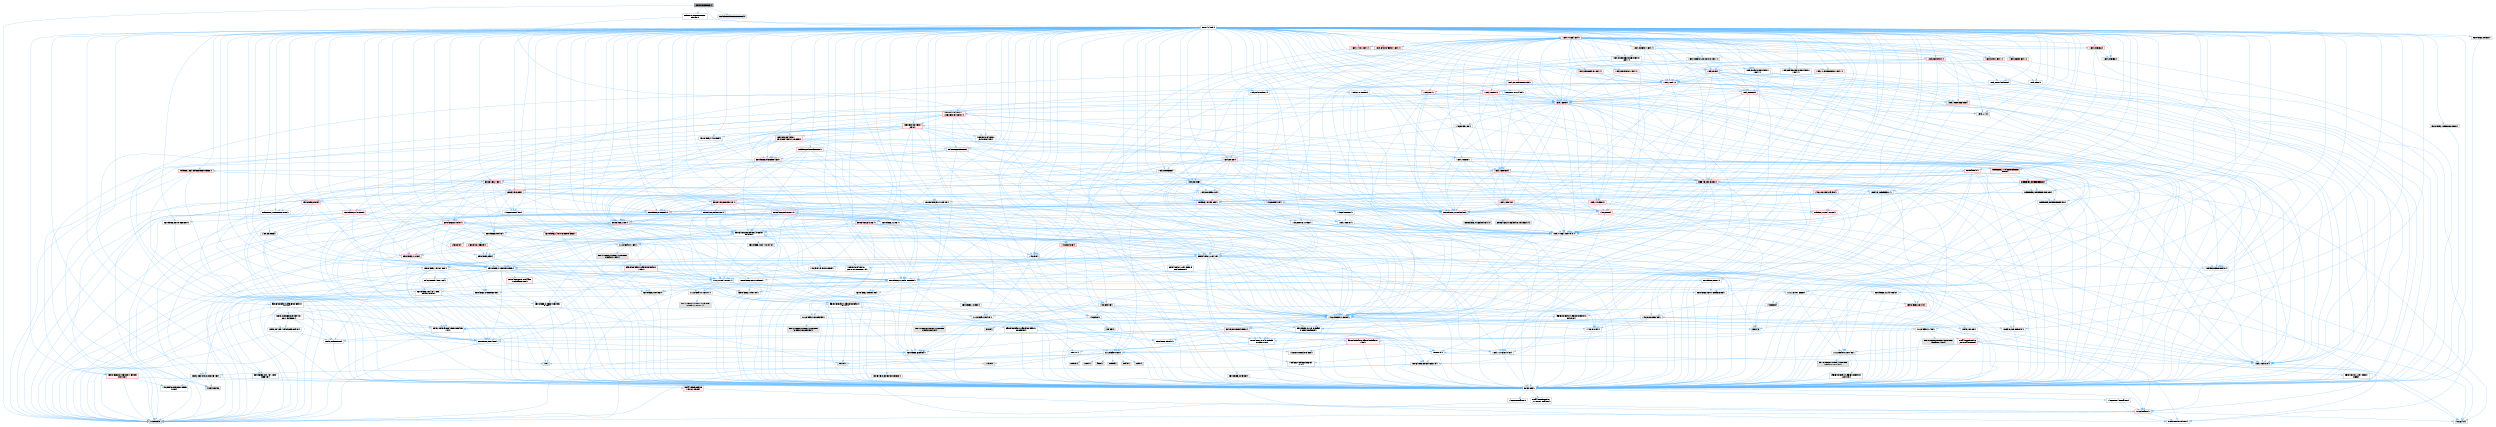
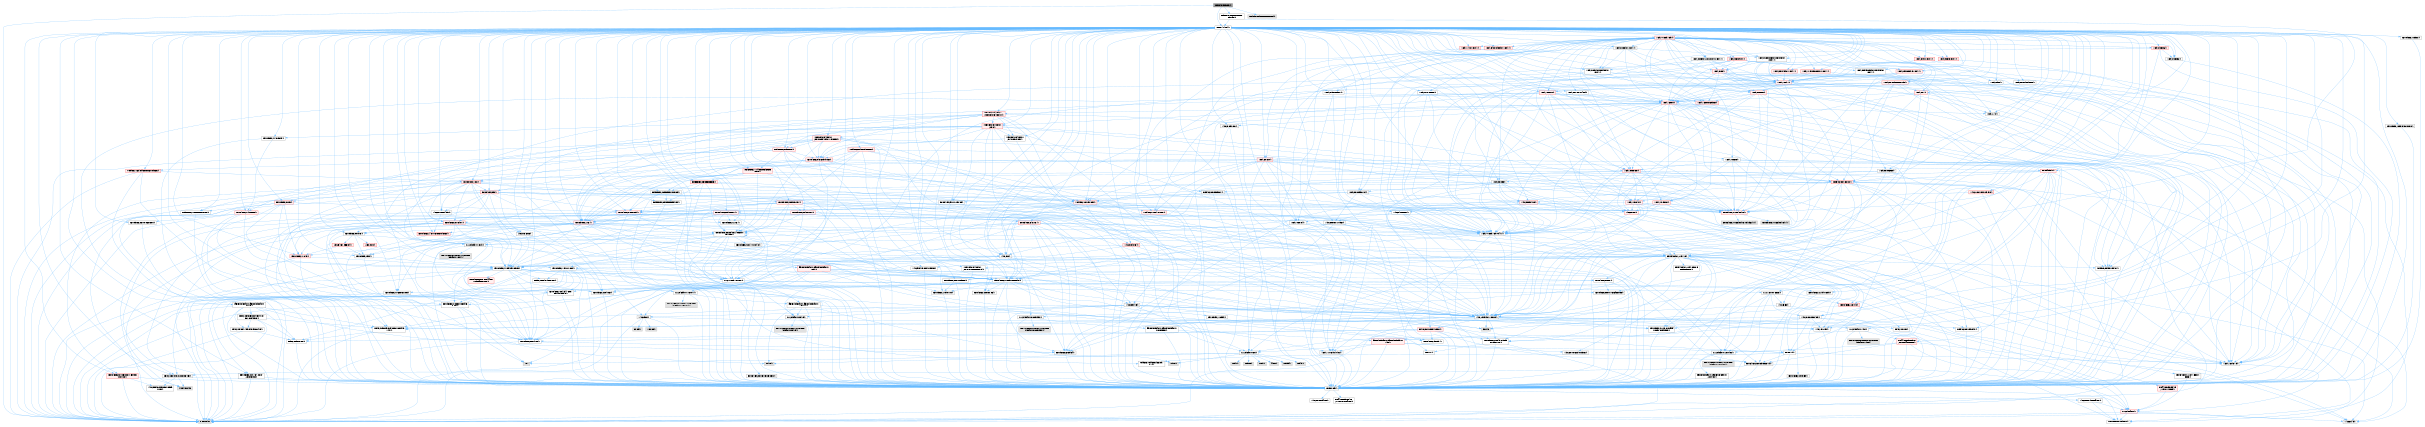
node "GenericPlatform/GenericPlatform Stricmp.h": removed
node "Templates/IsTriviallyCopy Logging.h": label "Templates/IsTriviallyCopy Logging.h" -> "Templates/IsTriviallyCopy Assignable.h"
